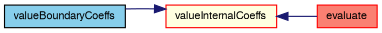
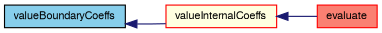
edge "valueBoundaryCoeffs" -> "valueInternalCoeffs": reversed
